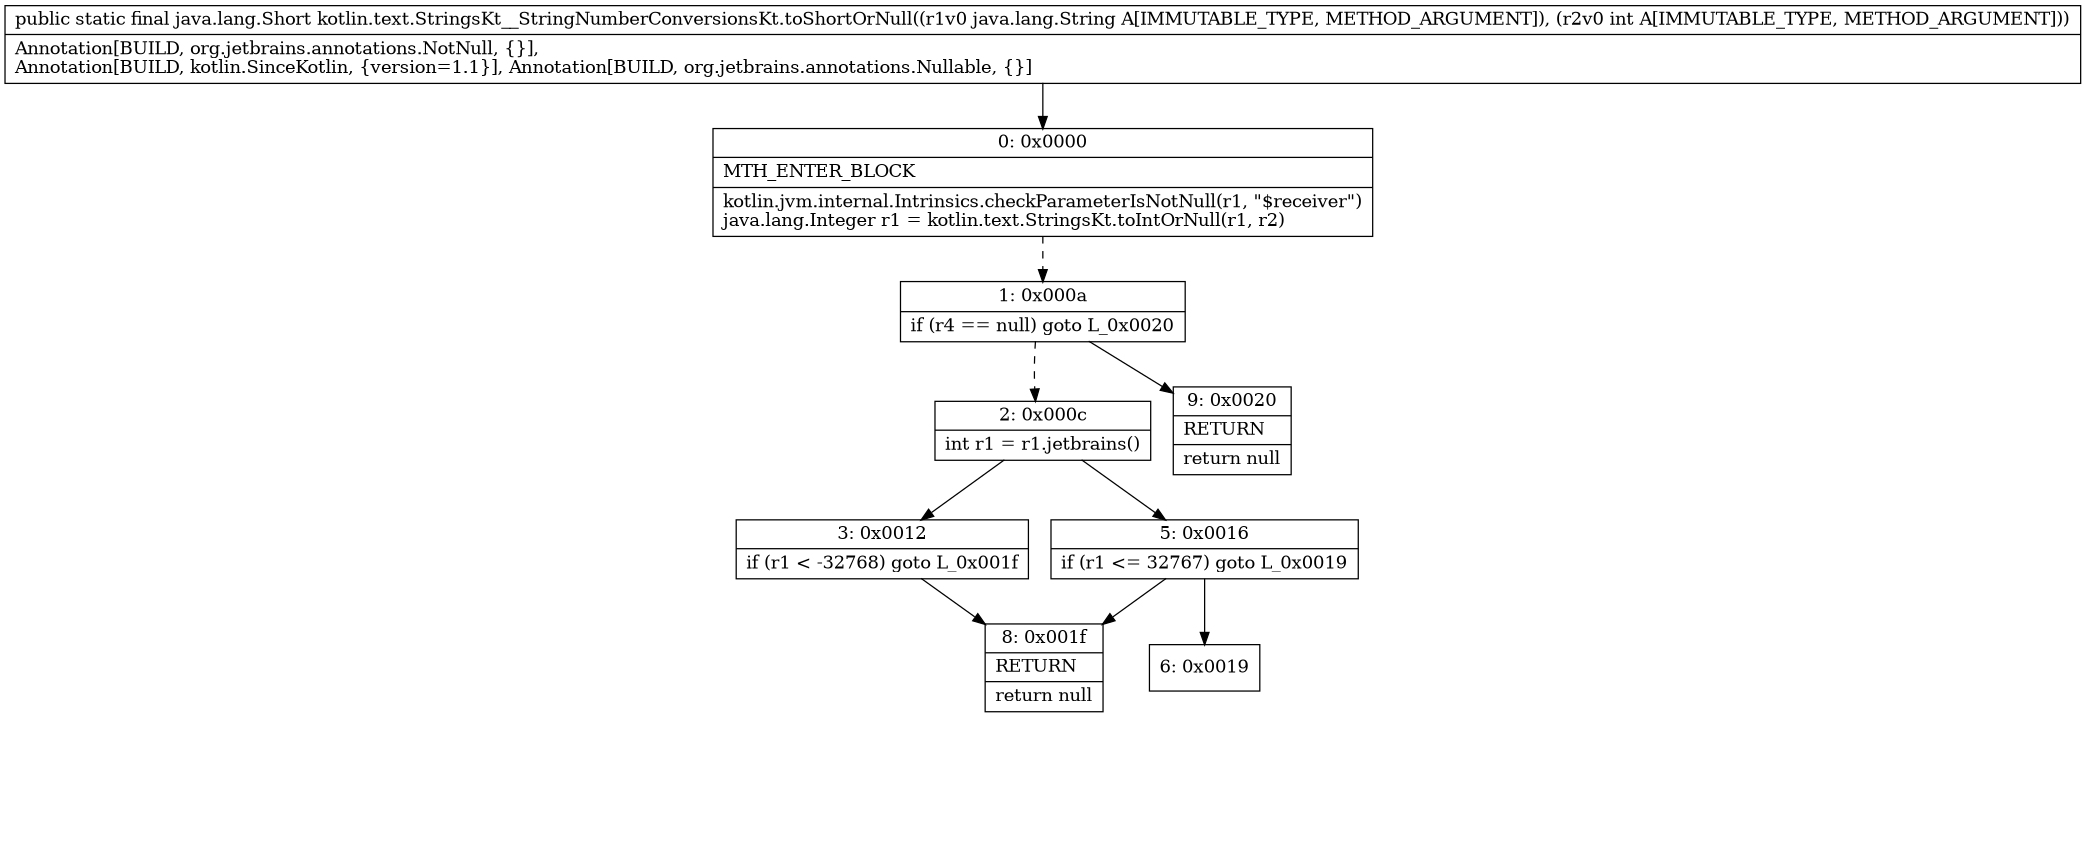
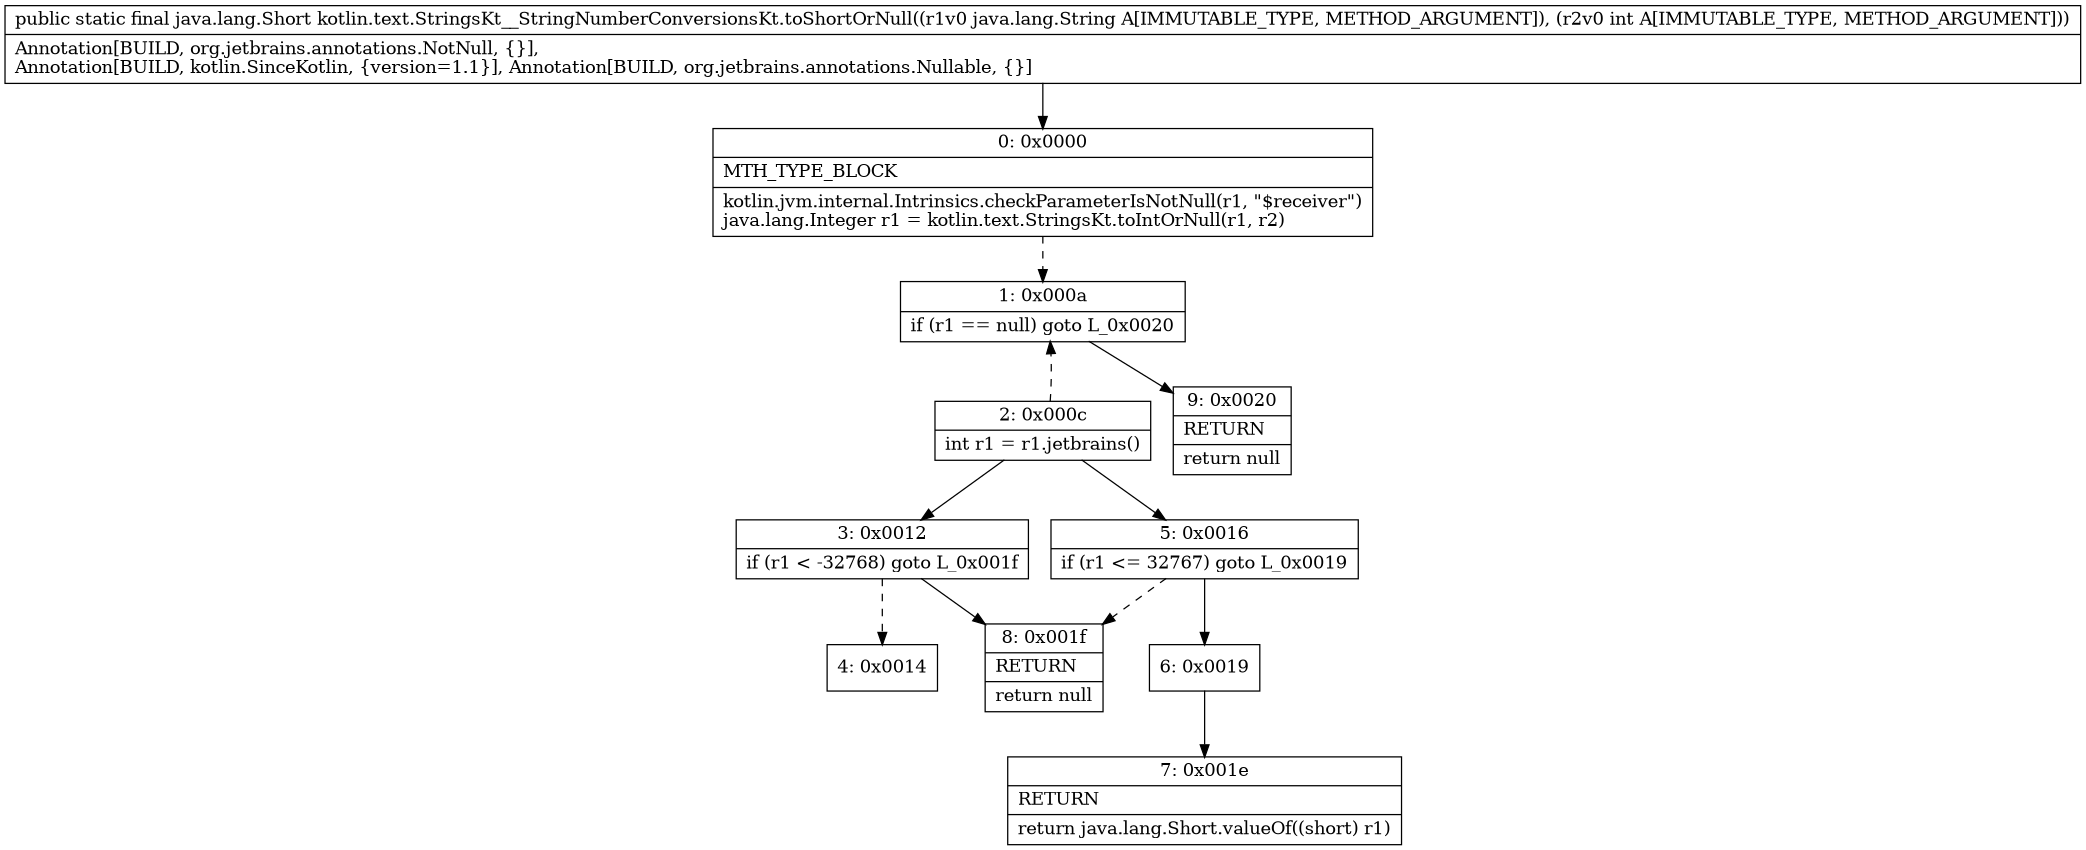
node "0: 0x0000": text "MTH_ENTER_BLOCK" -> "MTH_TYPE_BLOCK"
node "1: 0x000a": text "if (r4 == null) goto L_0x0020" -> "if (r1 == null) goto L_0x0020"
edge "1: 0x000a" -> "2: 0x000c": reversed
edge "5: 0x0016" -> "8: 0x001f": style solid -> dashed
node "4: 0x0014": added
node "7: 0x001e": added
